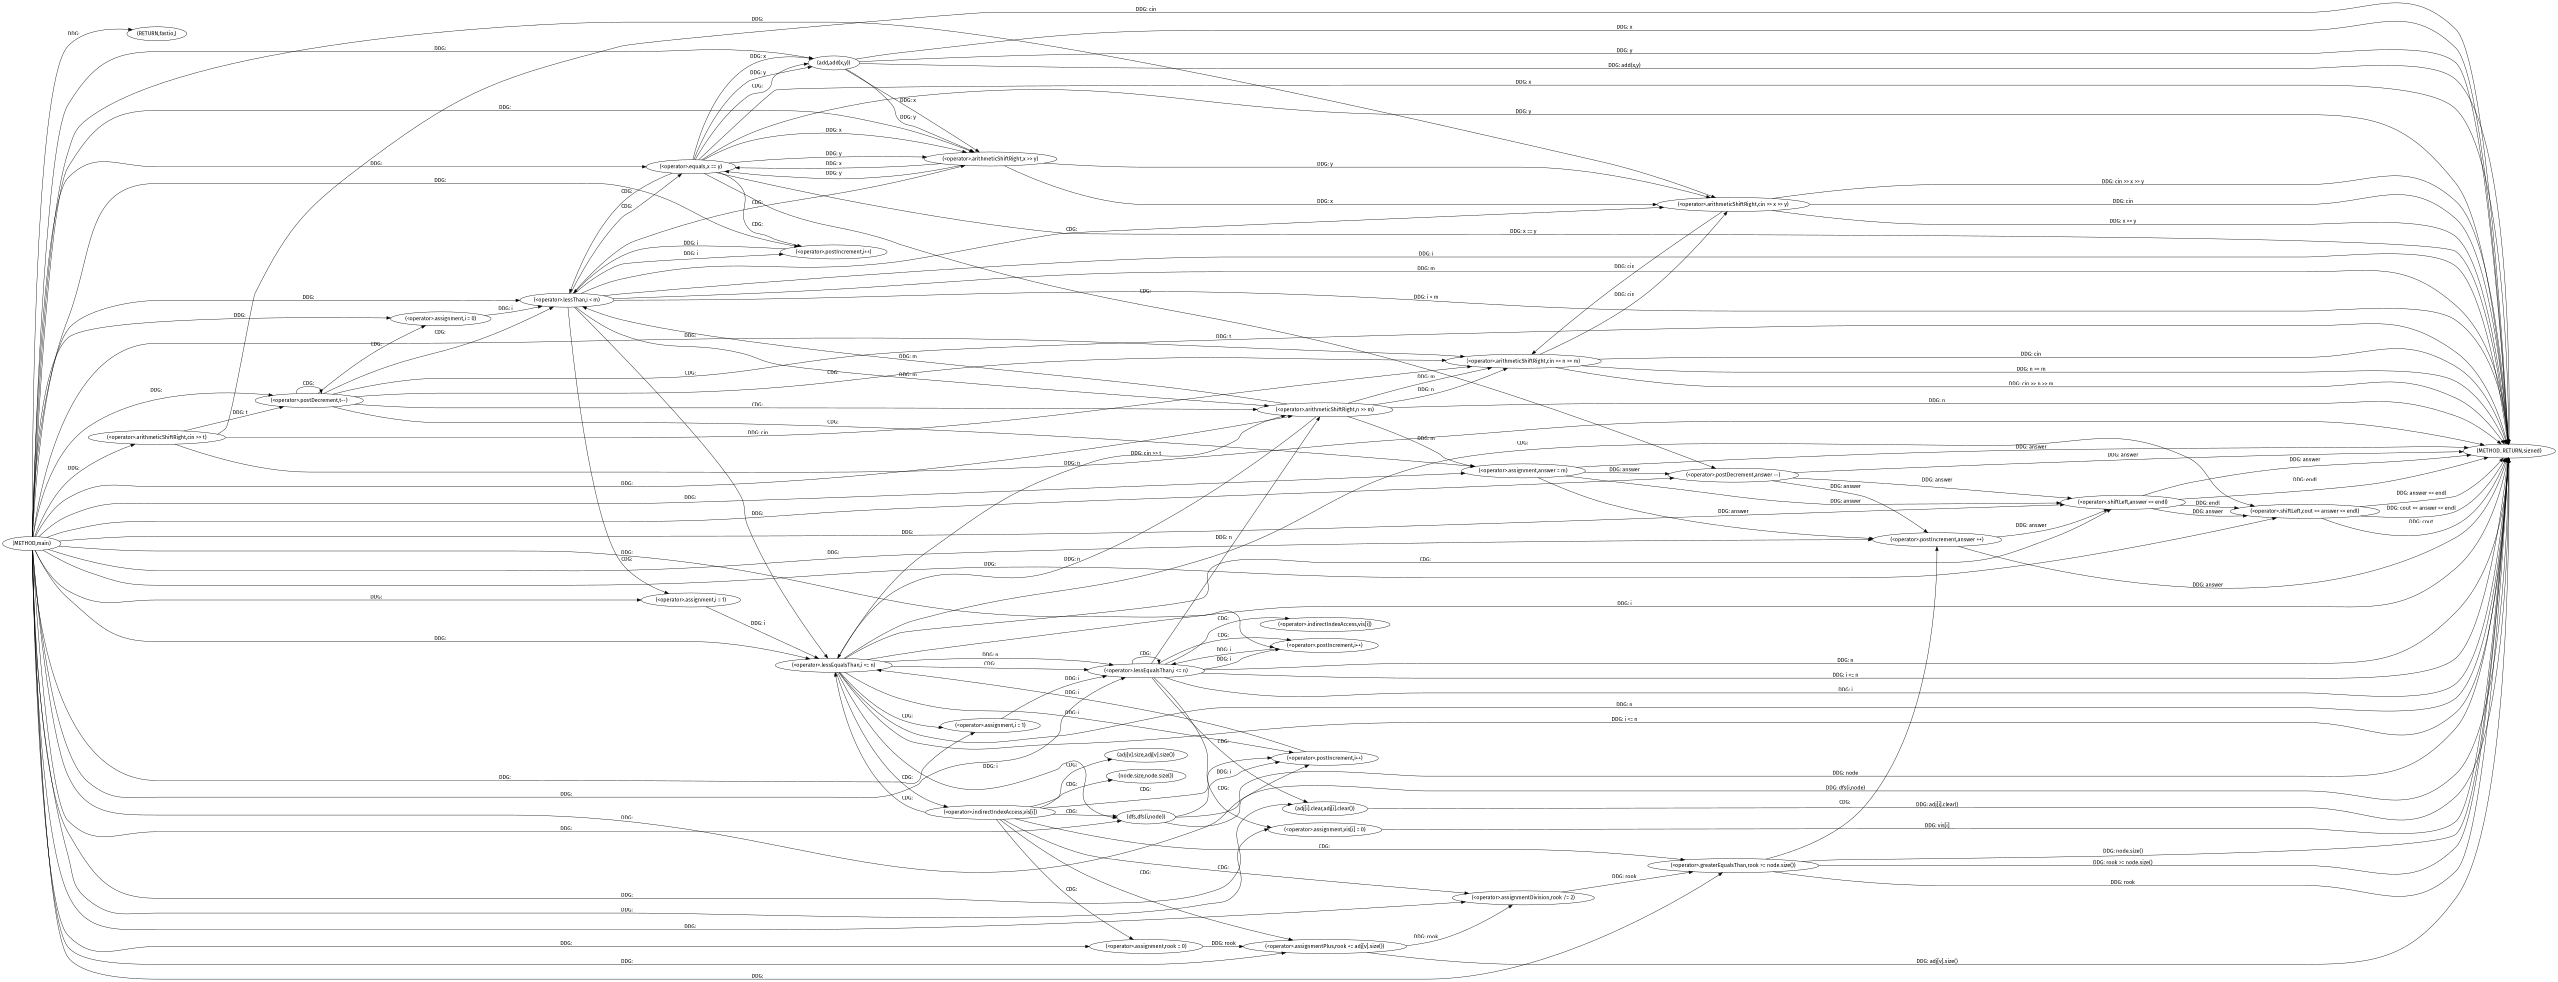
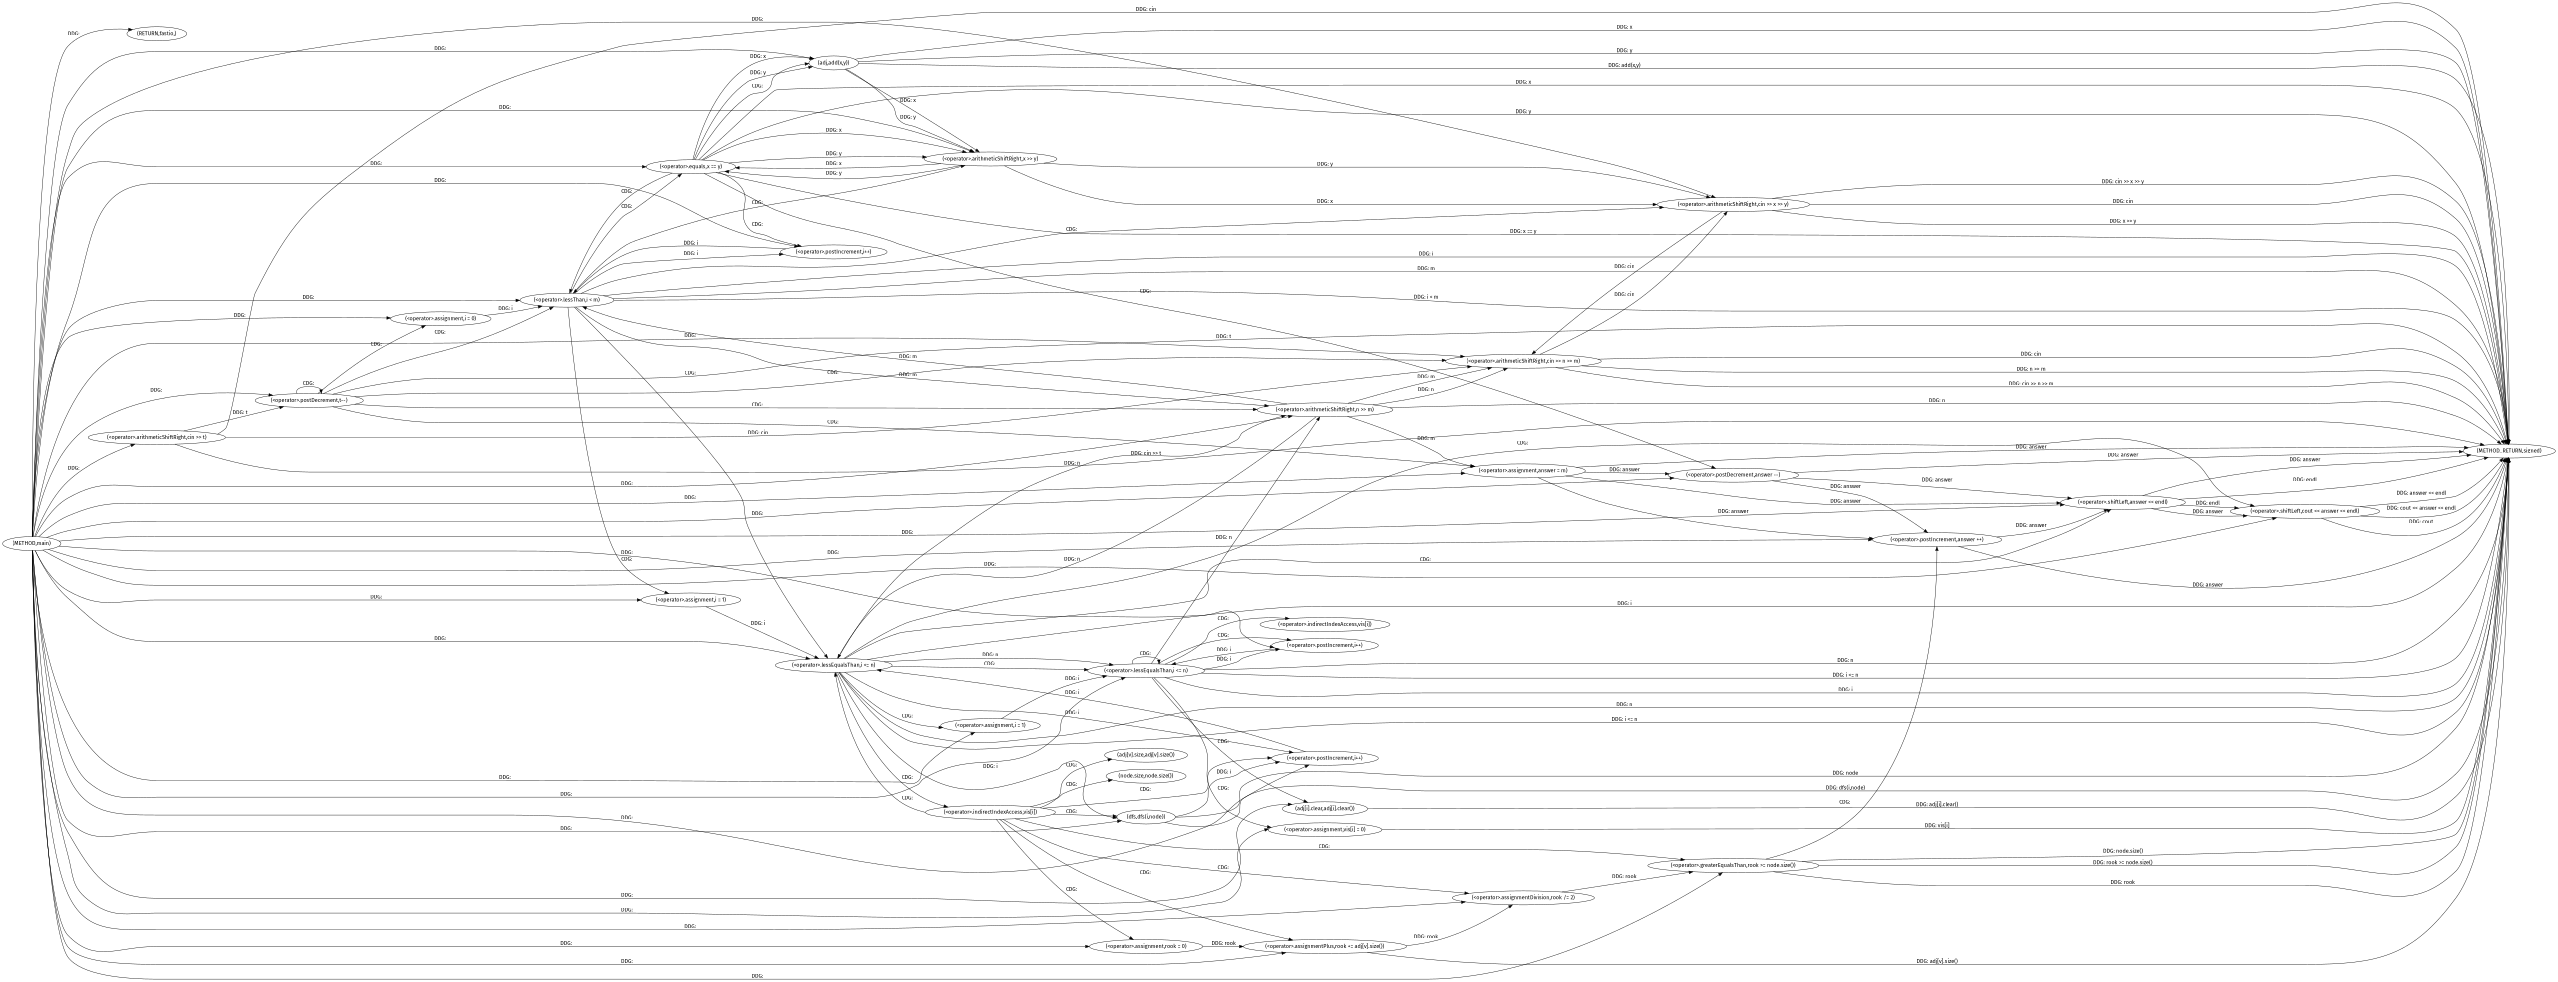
node "(add,add(x,y))": label "(add,add(x,y))" -> "(adj,add(x,y))"
